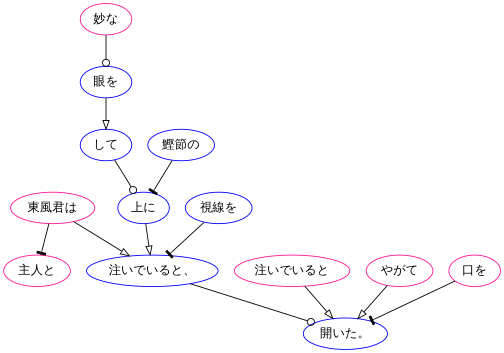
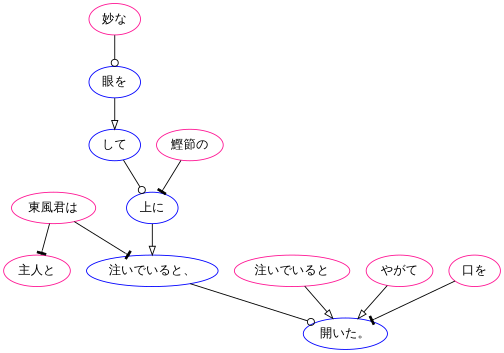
node "鰹節の": color blue -> deeppink
node "視線を": removed
edge "東風君は" -> "注いでいると、": arrowhead onormal -> tee
